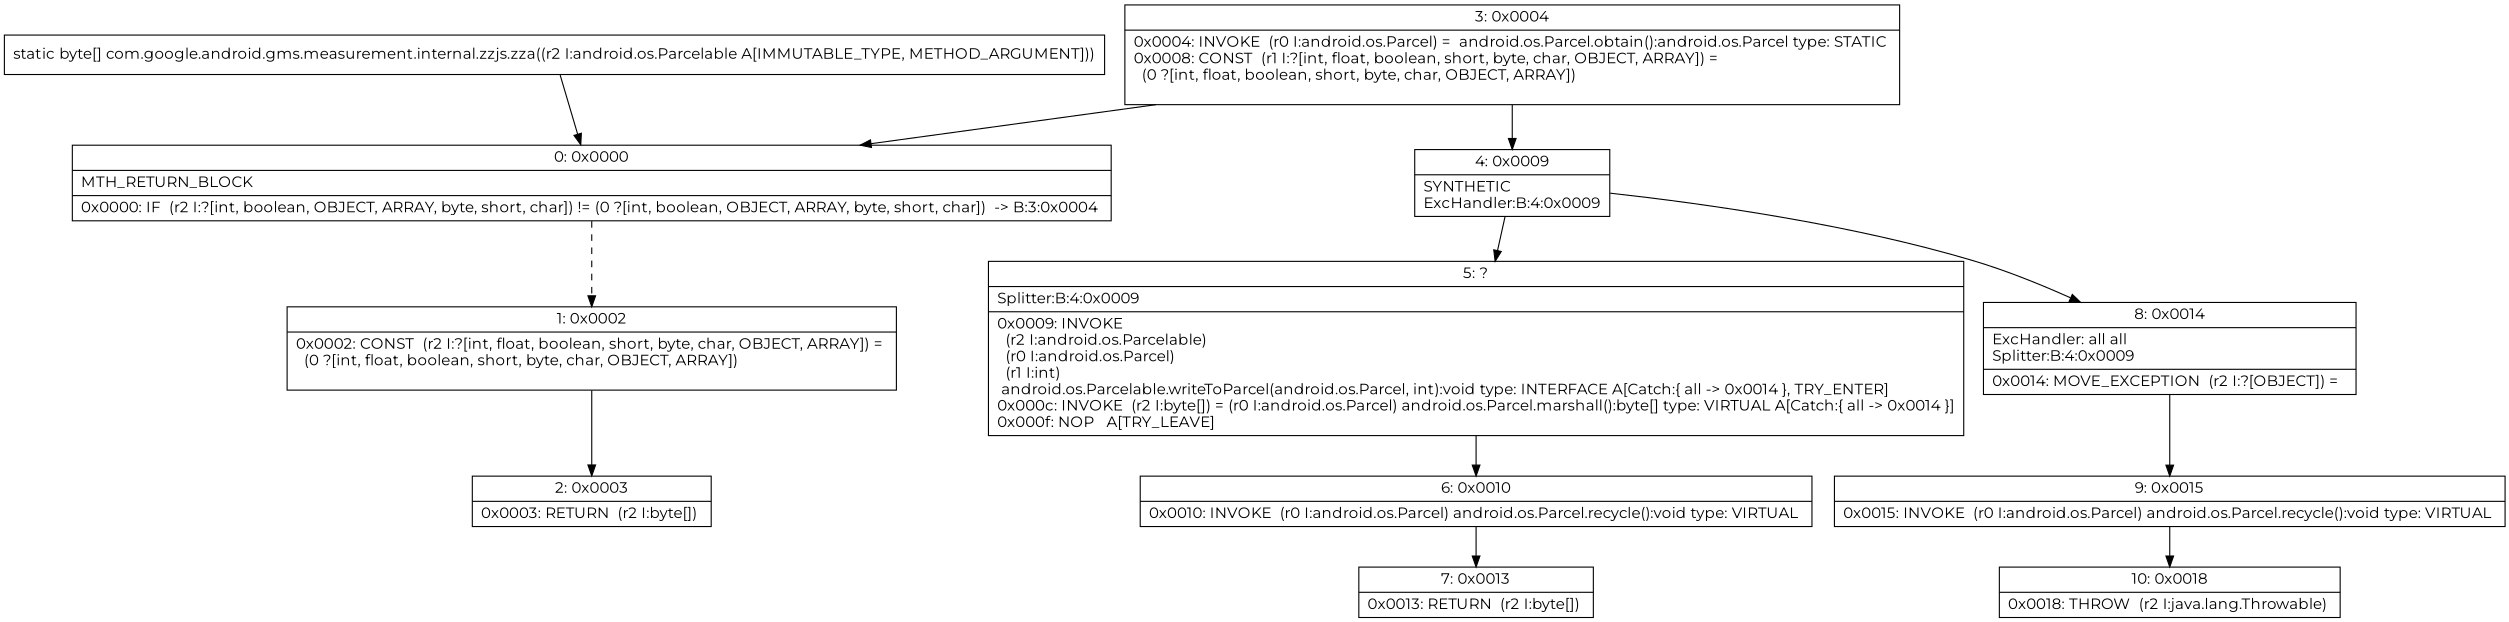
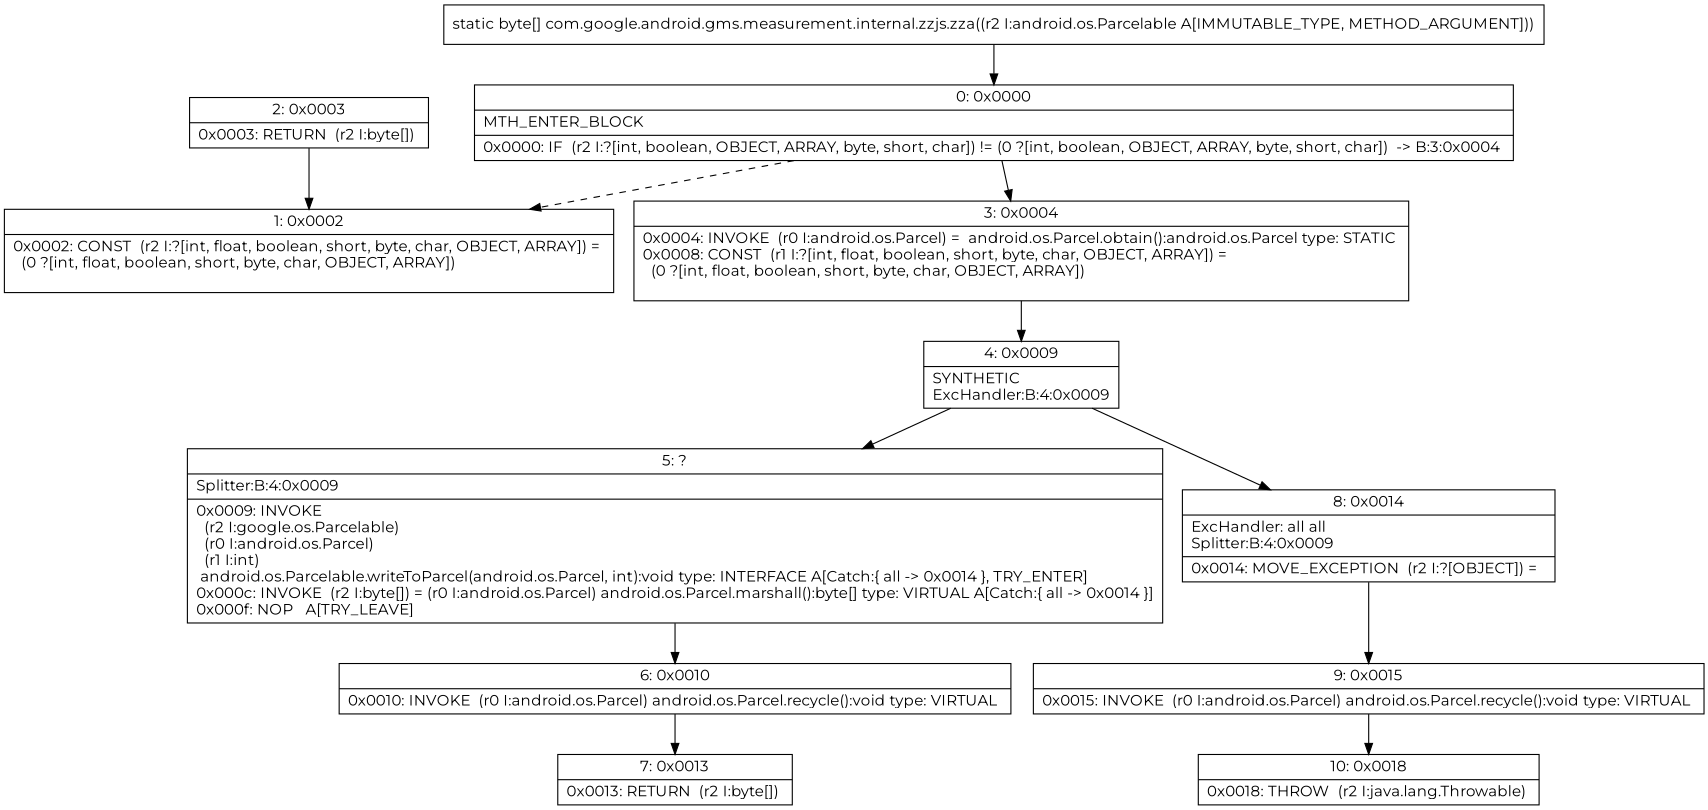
edge "3: 0x0004" -> "0: 0x0000": reversed
node "0: 0x0000": text "MTH_RETURN_BLOCK" -> "MTH_ENTER_BLOCK"
node "5: ?": text "(r2 I:android.os.Parcelable)" -> "(r2 I:google.os.Parcelable)"
edge "1: 0x0002" -> "2: 0x0003": reversed
